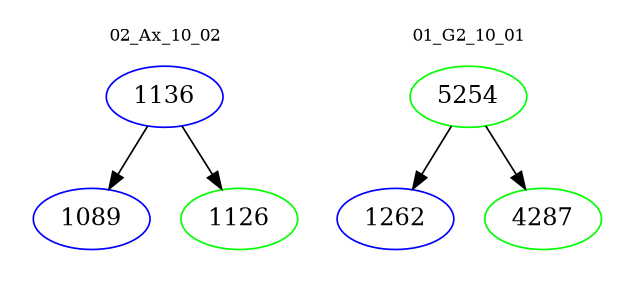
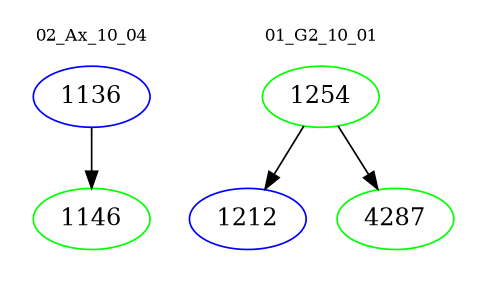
cluster "02_Ax_10_02": label "02_Ax_10_02" -> "02_Ax_10_04"
node "5254": label "5254" -> "1254"
node "1089": removed
node "1126": label "1126" -> "1146"
node "1262": label "1262" -> "1212"
